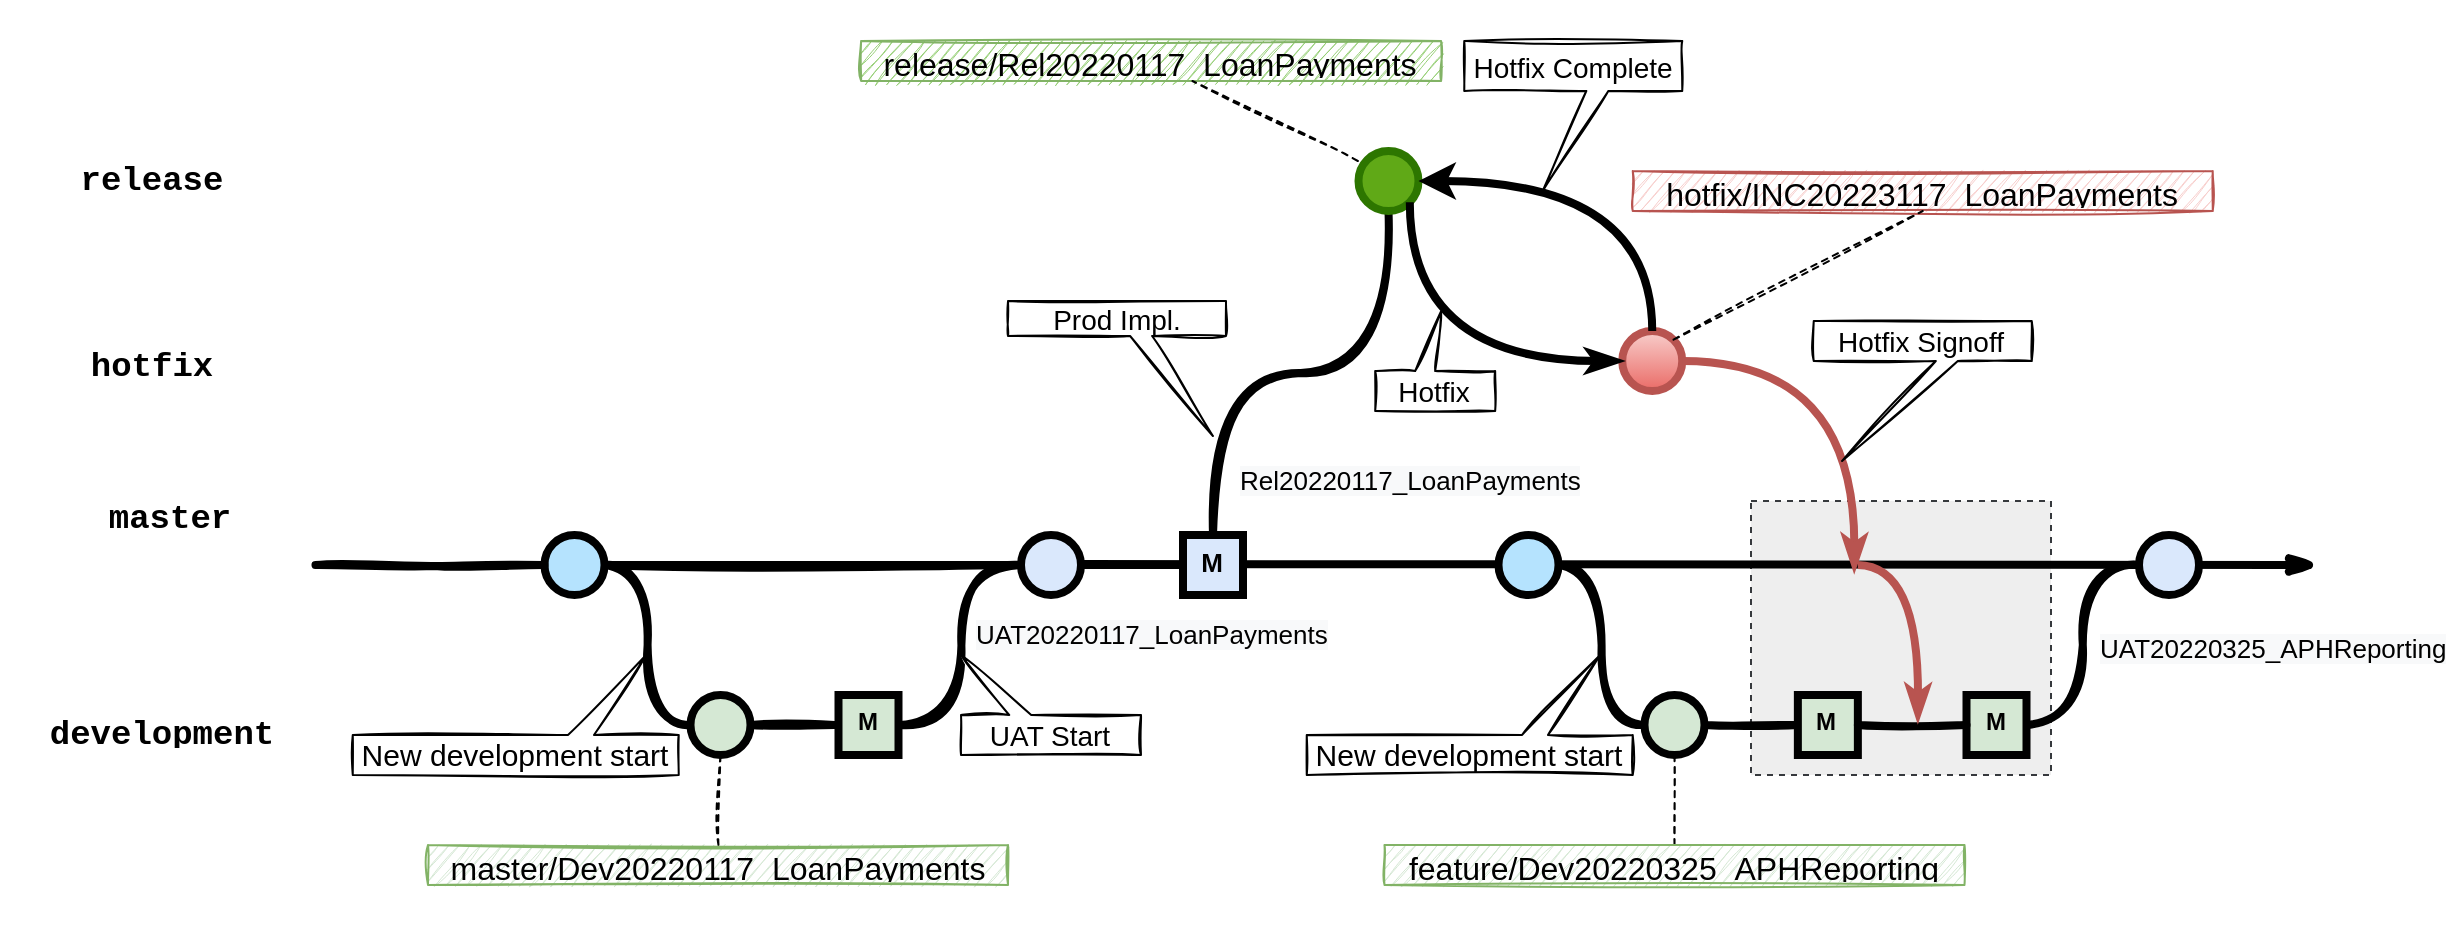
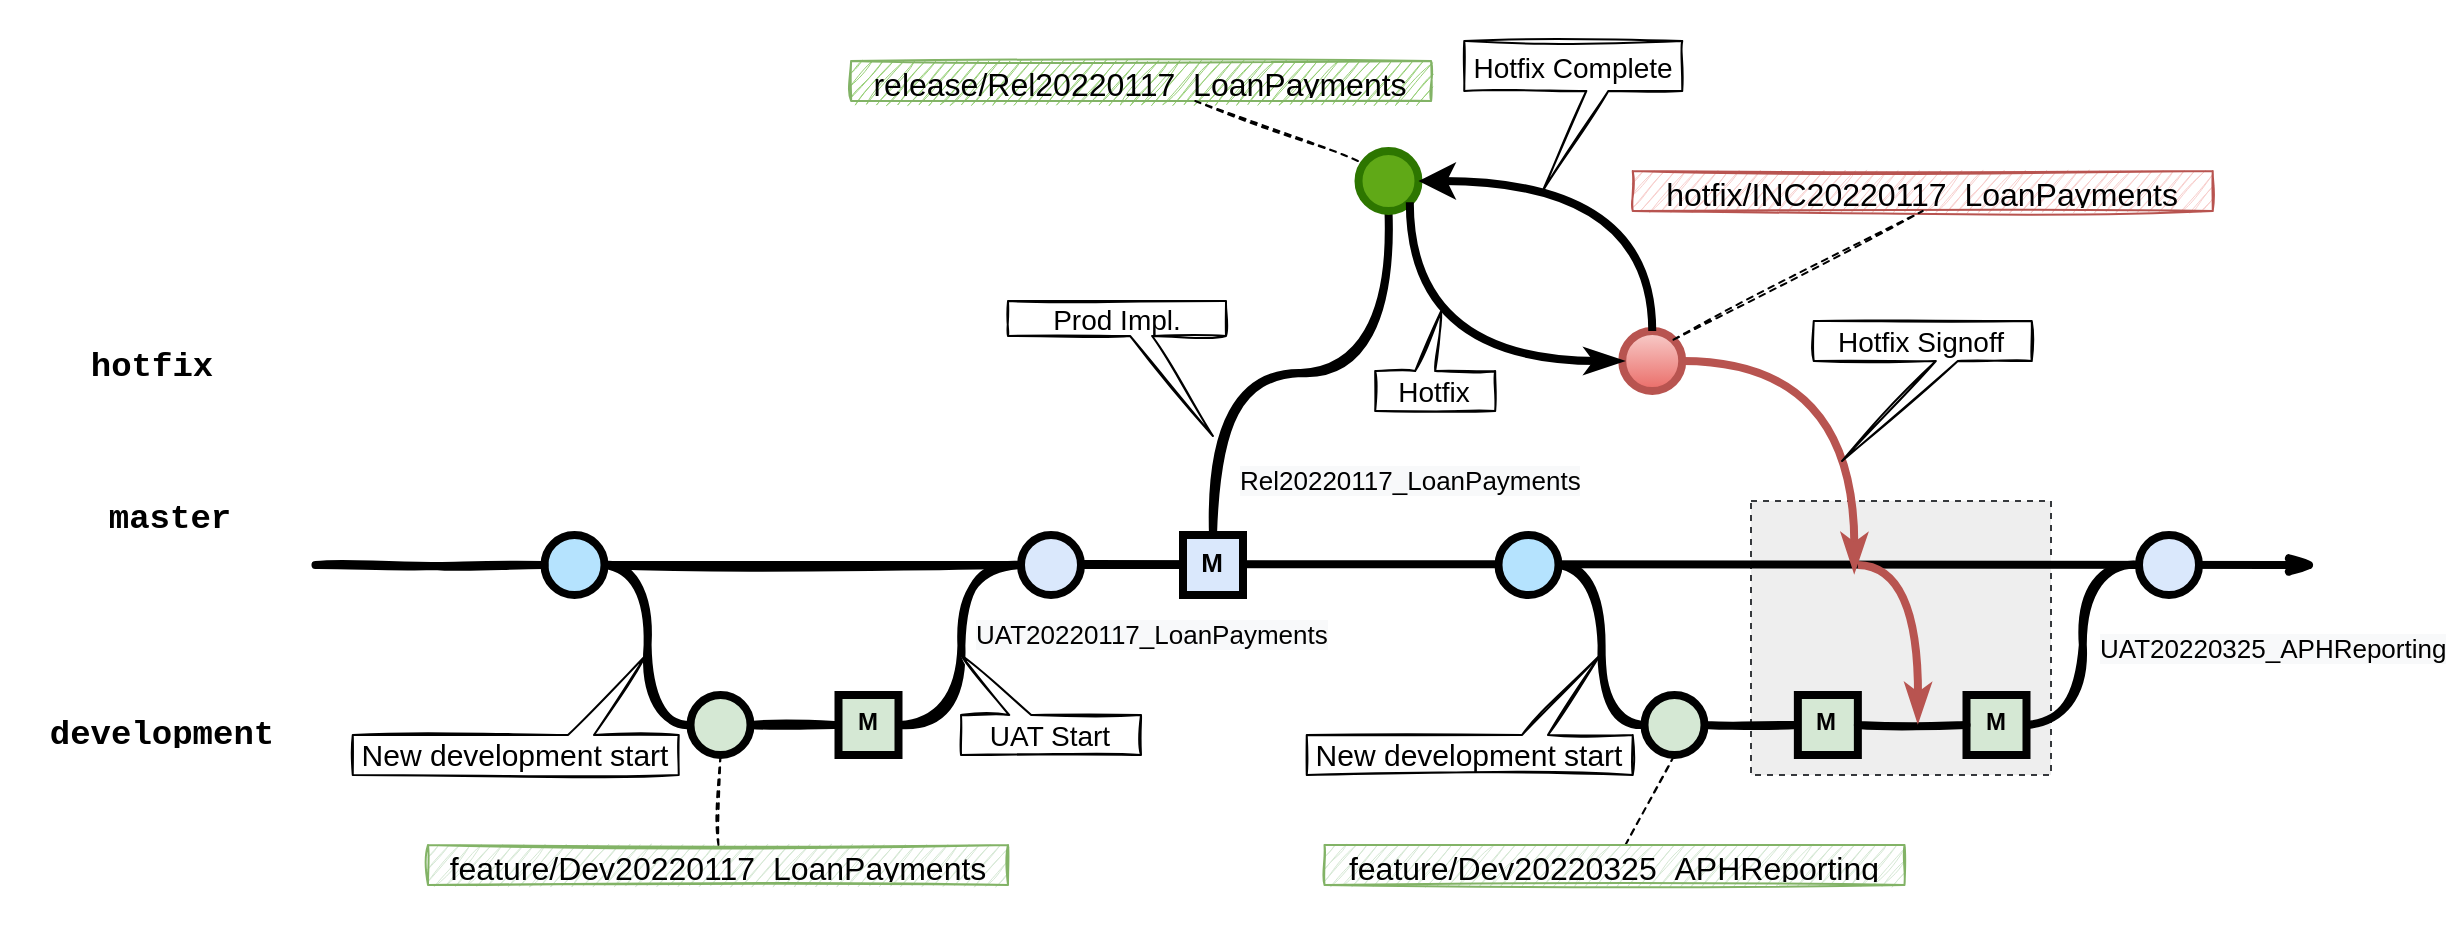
node "release/Rel20220117_LoanPayments": moved (1151, 61) -> (1141, 81)
node "release": removed
node "hotfix/INC20223117_LoanPayments": label "hotfix/INC20223117_LoanPayments" -> "hotfix/INC20220117_LoanPayments"
node "master/Dev20220117_LoanPayments": label "master/Dev20220117_LoanPayments" -> "feature/Dev20220117_LoanPayments"
node "feature/Dev20220325_APHReporting": moved (1675, 865) -> (1615, 865)
